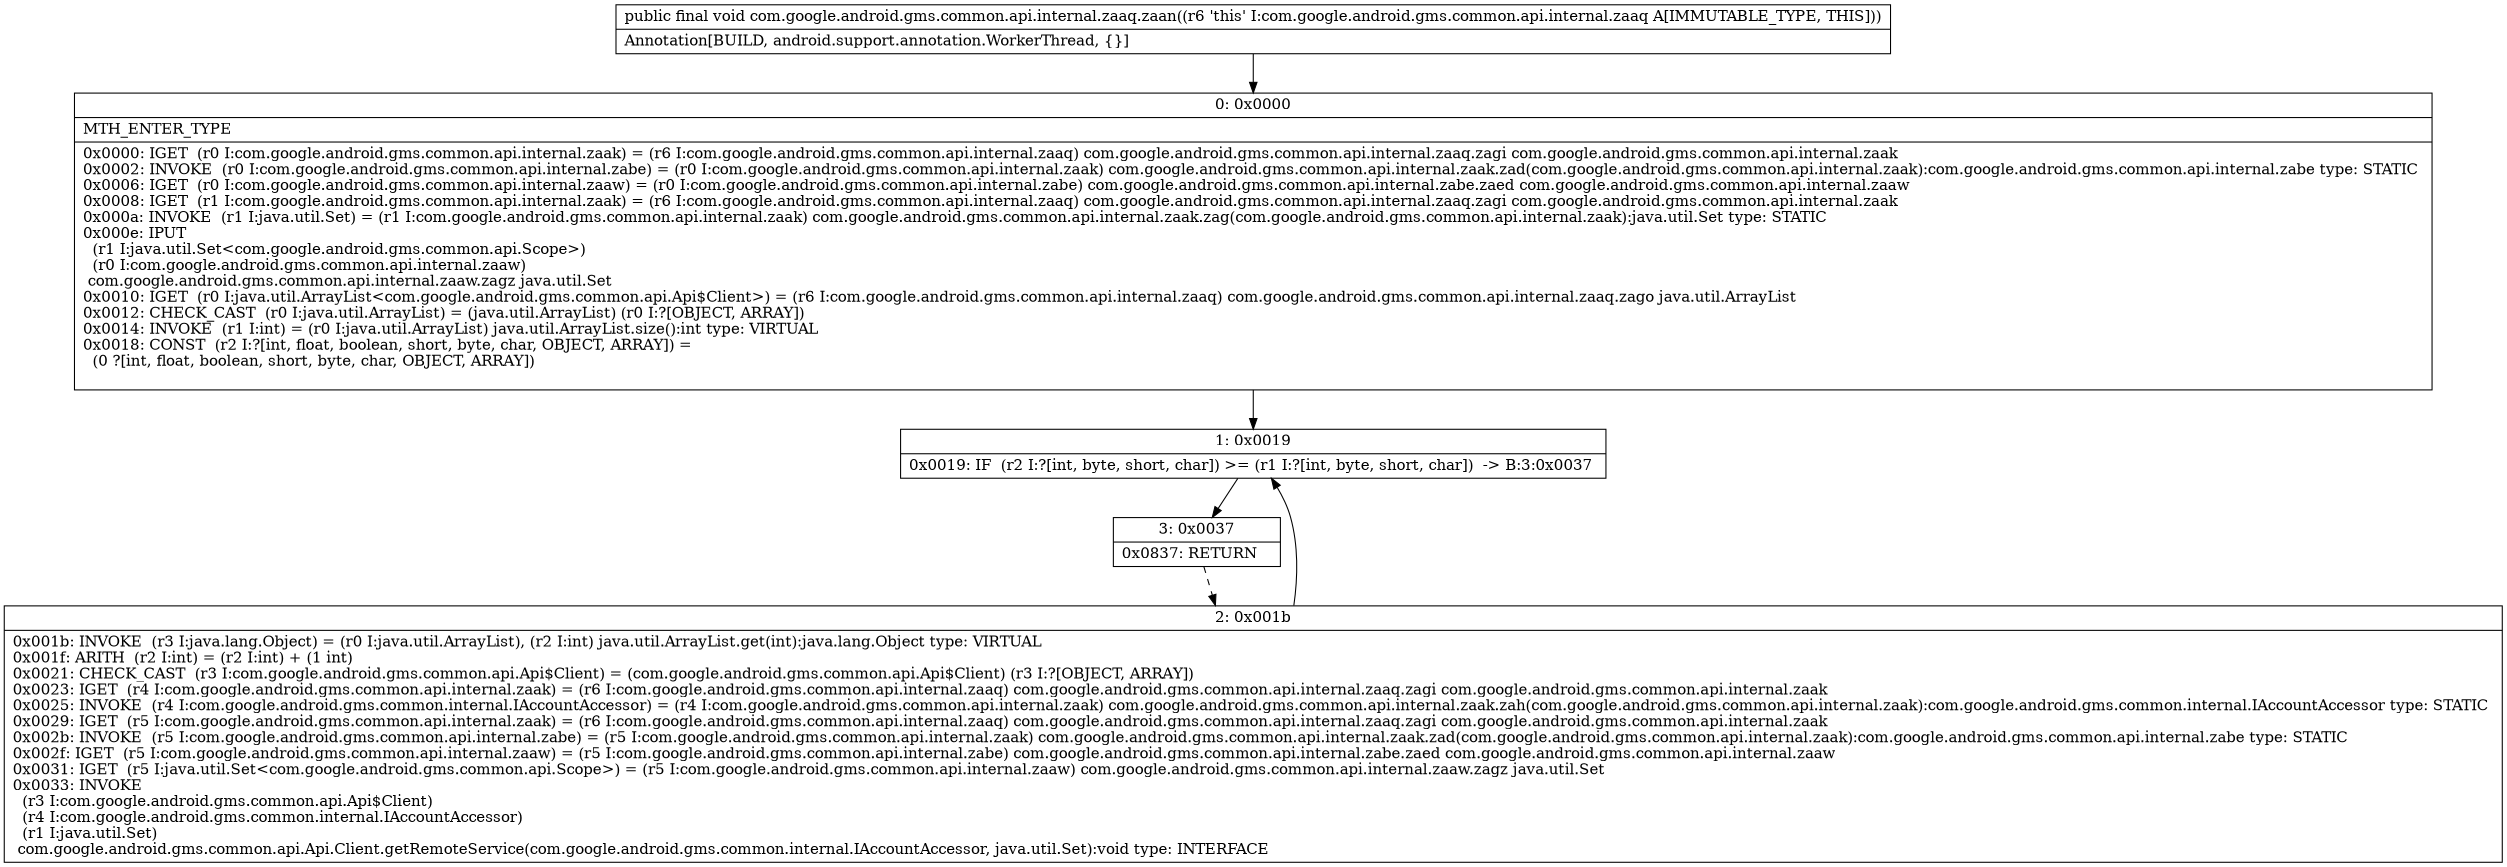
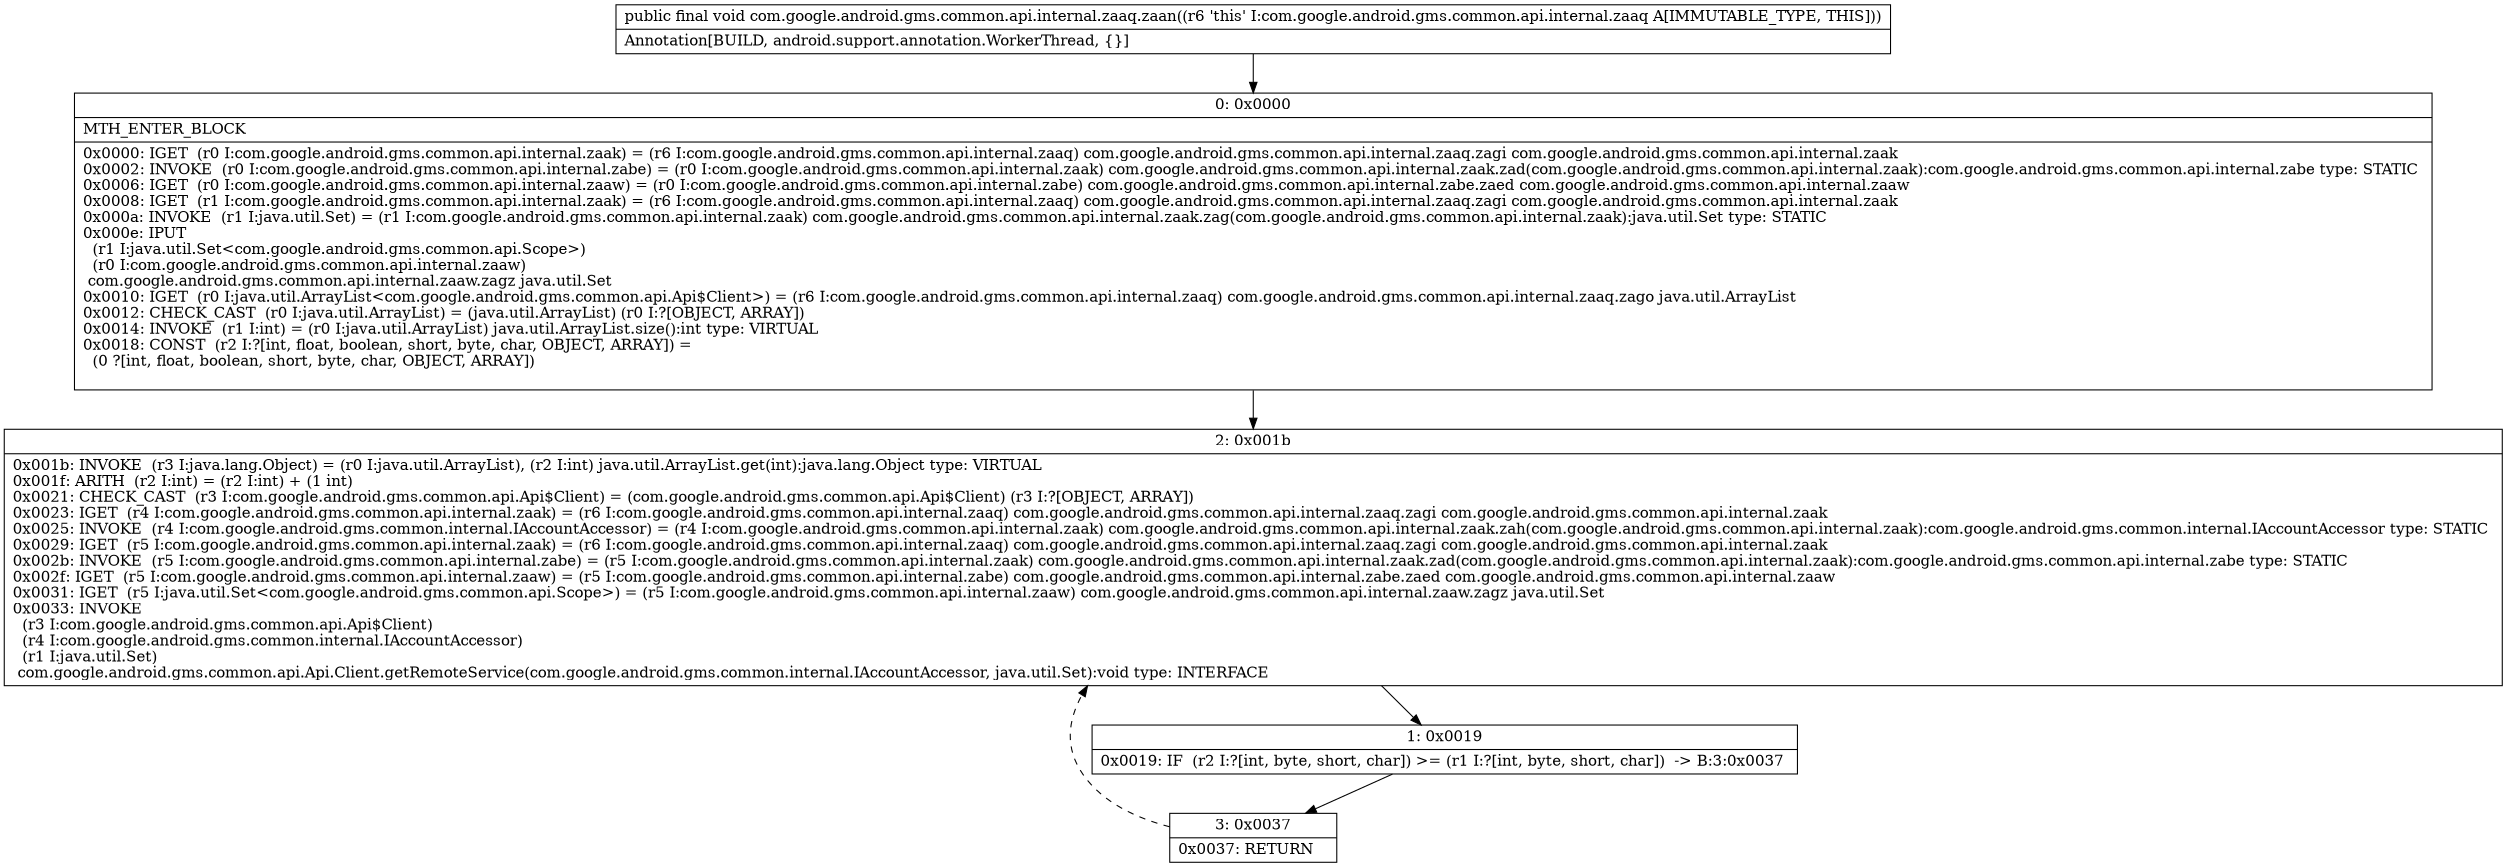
node "0: 0x0000": text "MTH_ENTER_TYPE" -> "MTH_ENTER_BLOCK"
edge "0: 0x0000" -> "1: 0x0019": now "0: 0x0000" -> "2: 0x001b"
node "3: 0x0037": text "0x0837: RETURN" -> "0x0037: RETURN"
